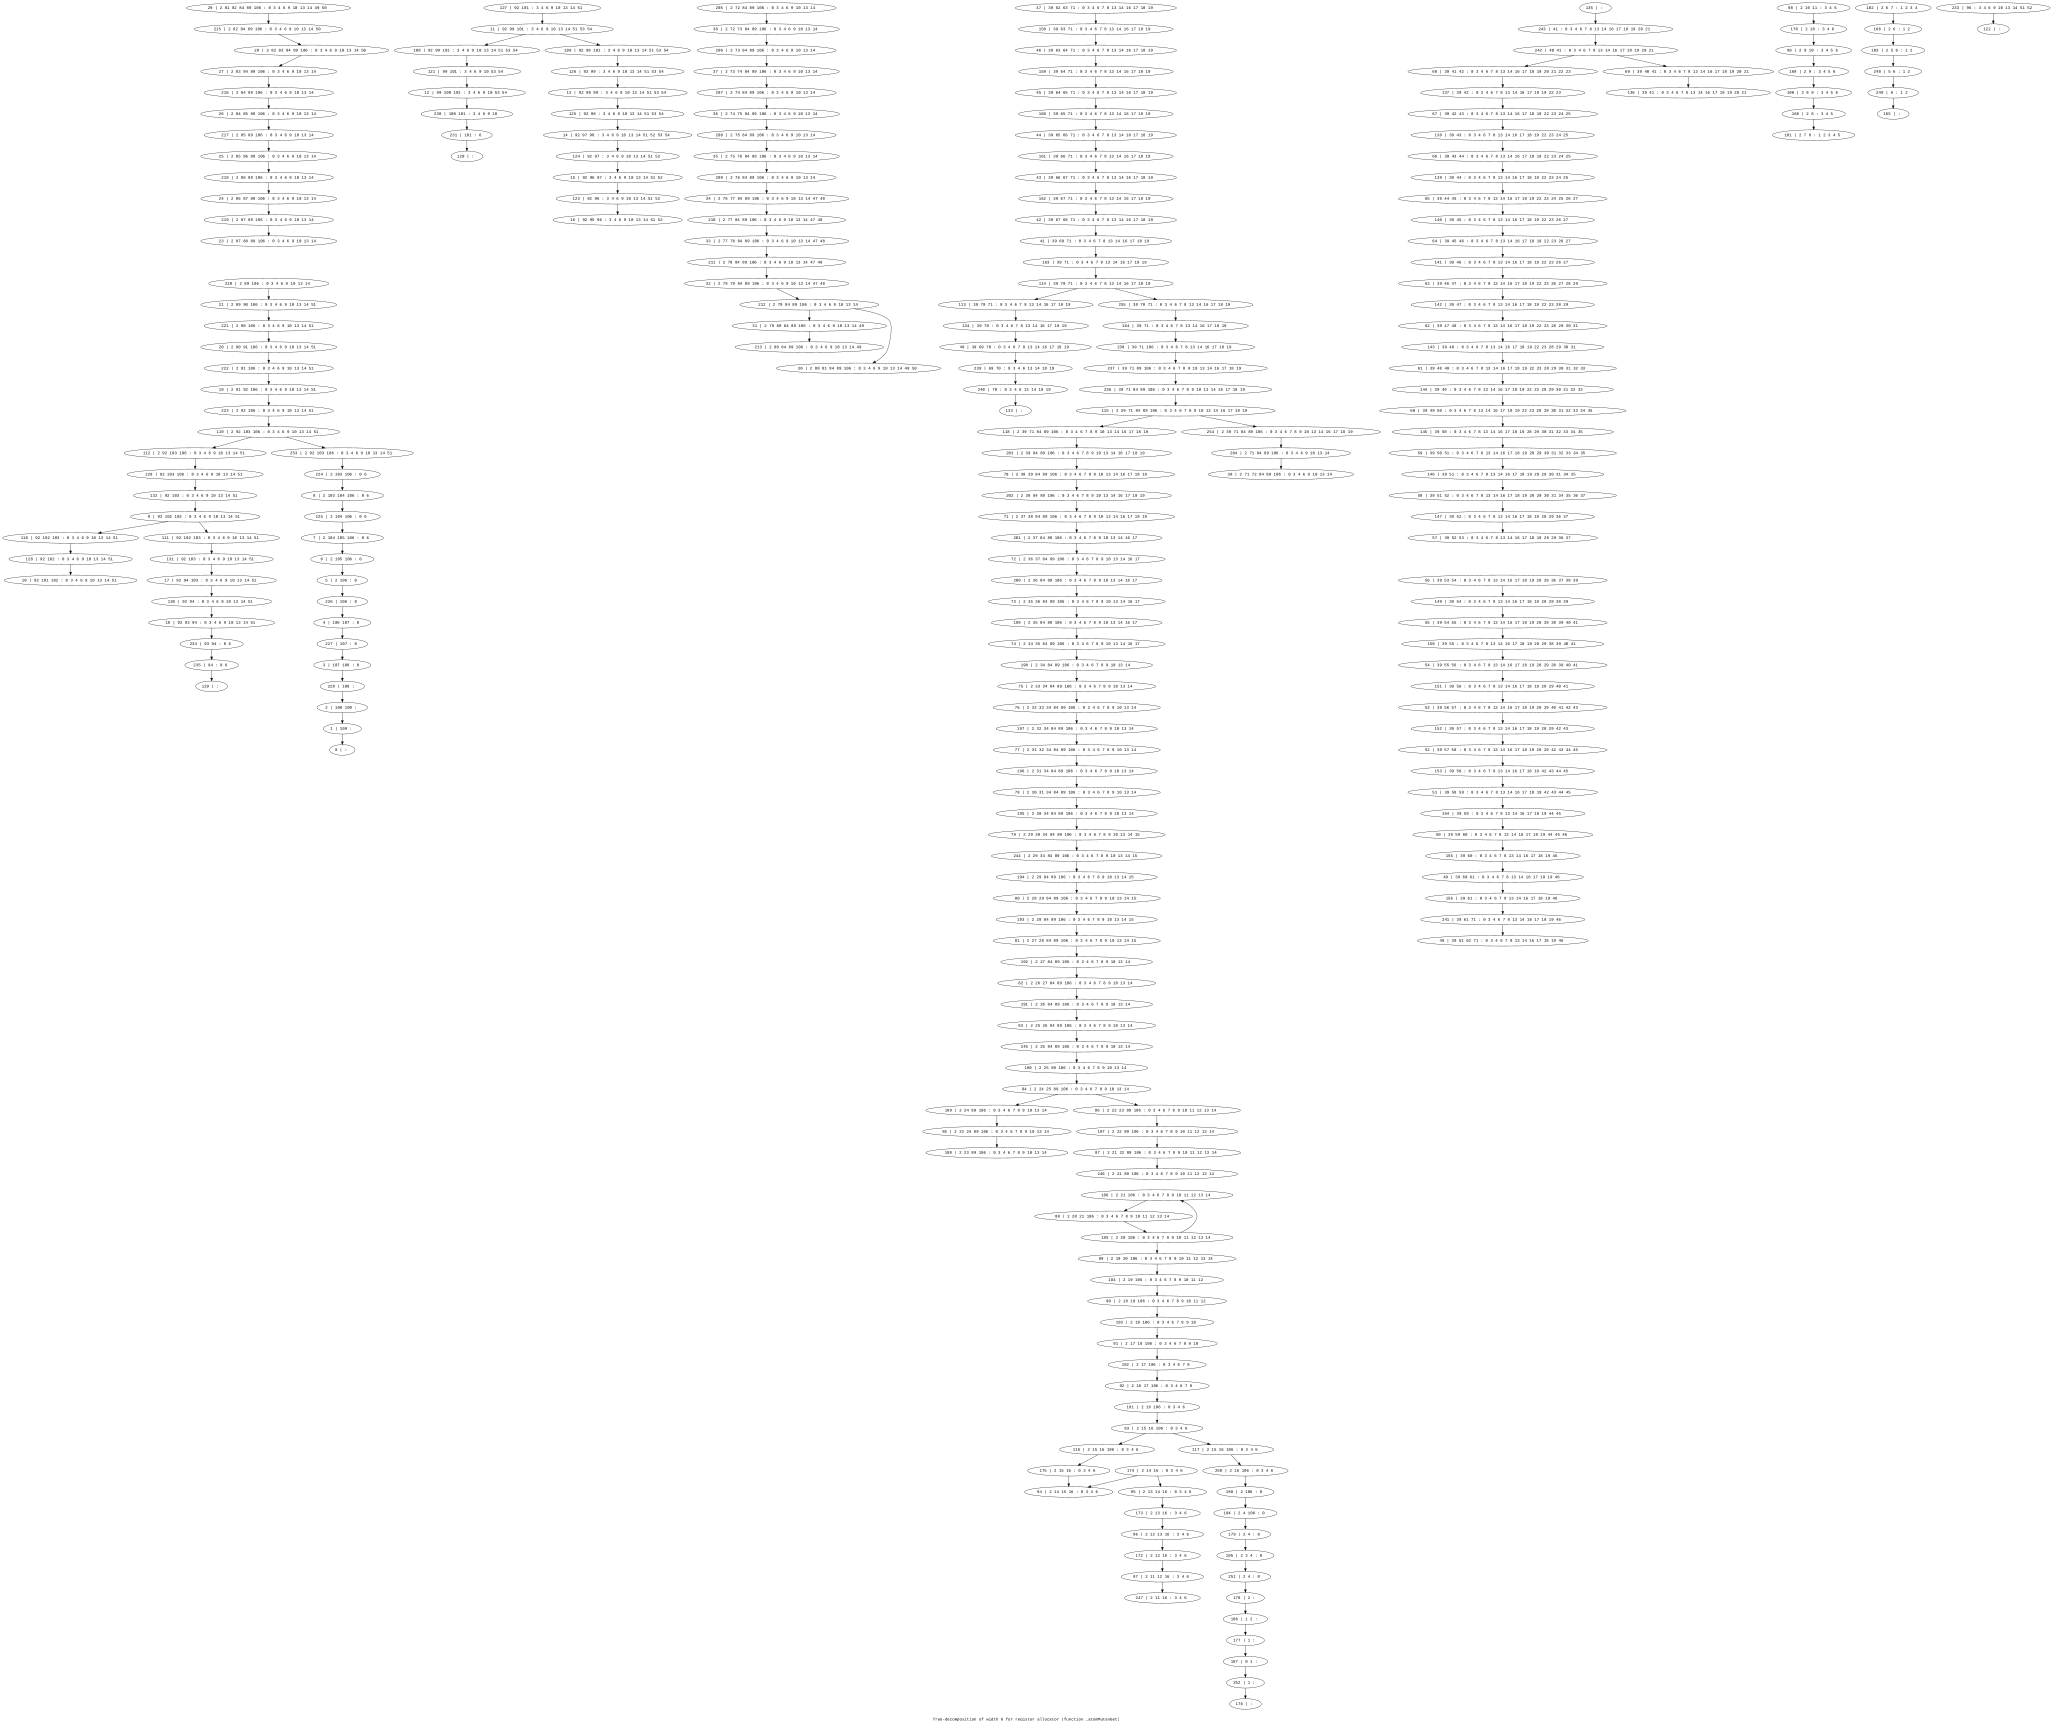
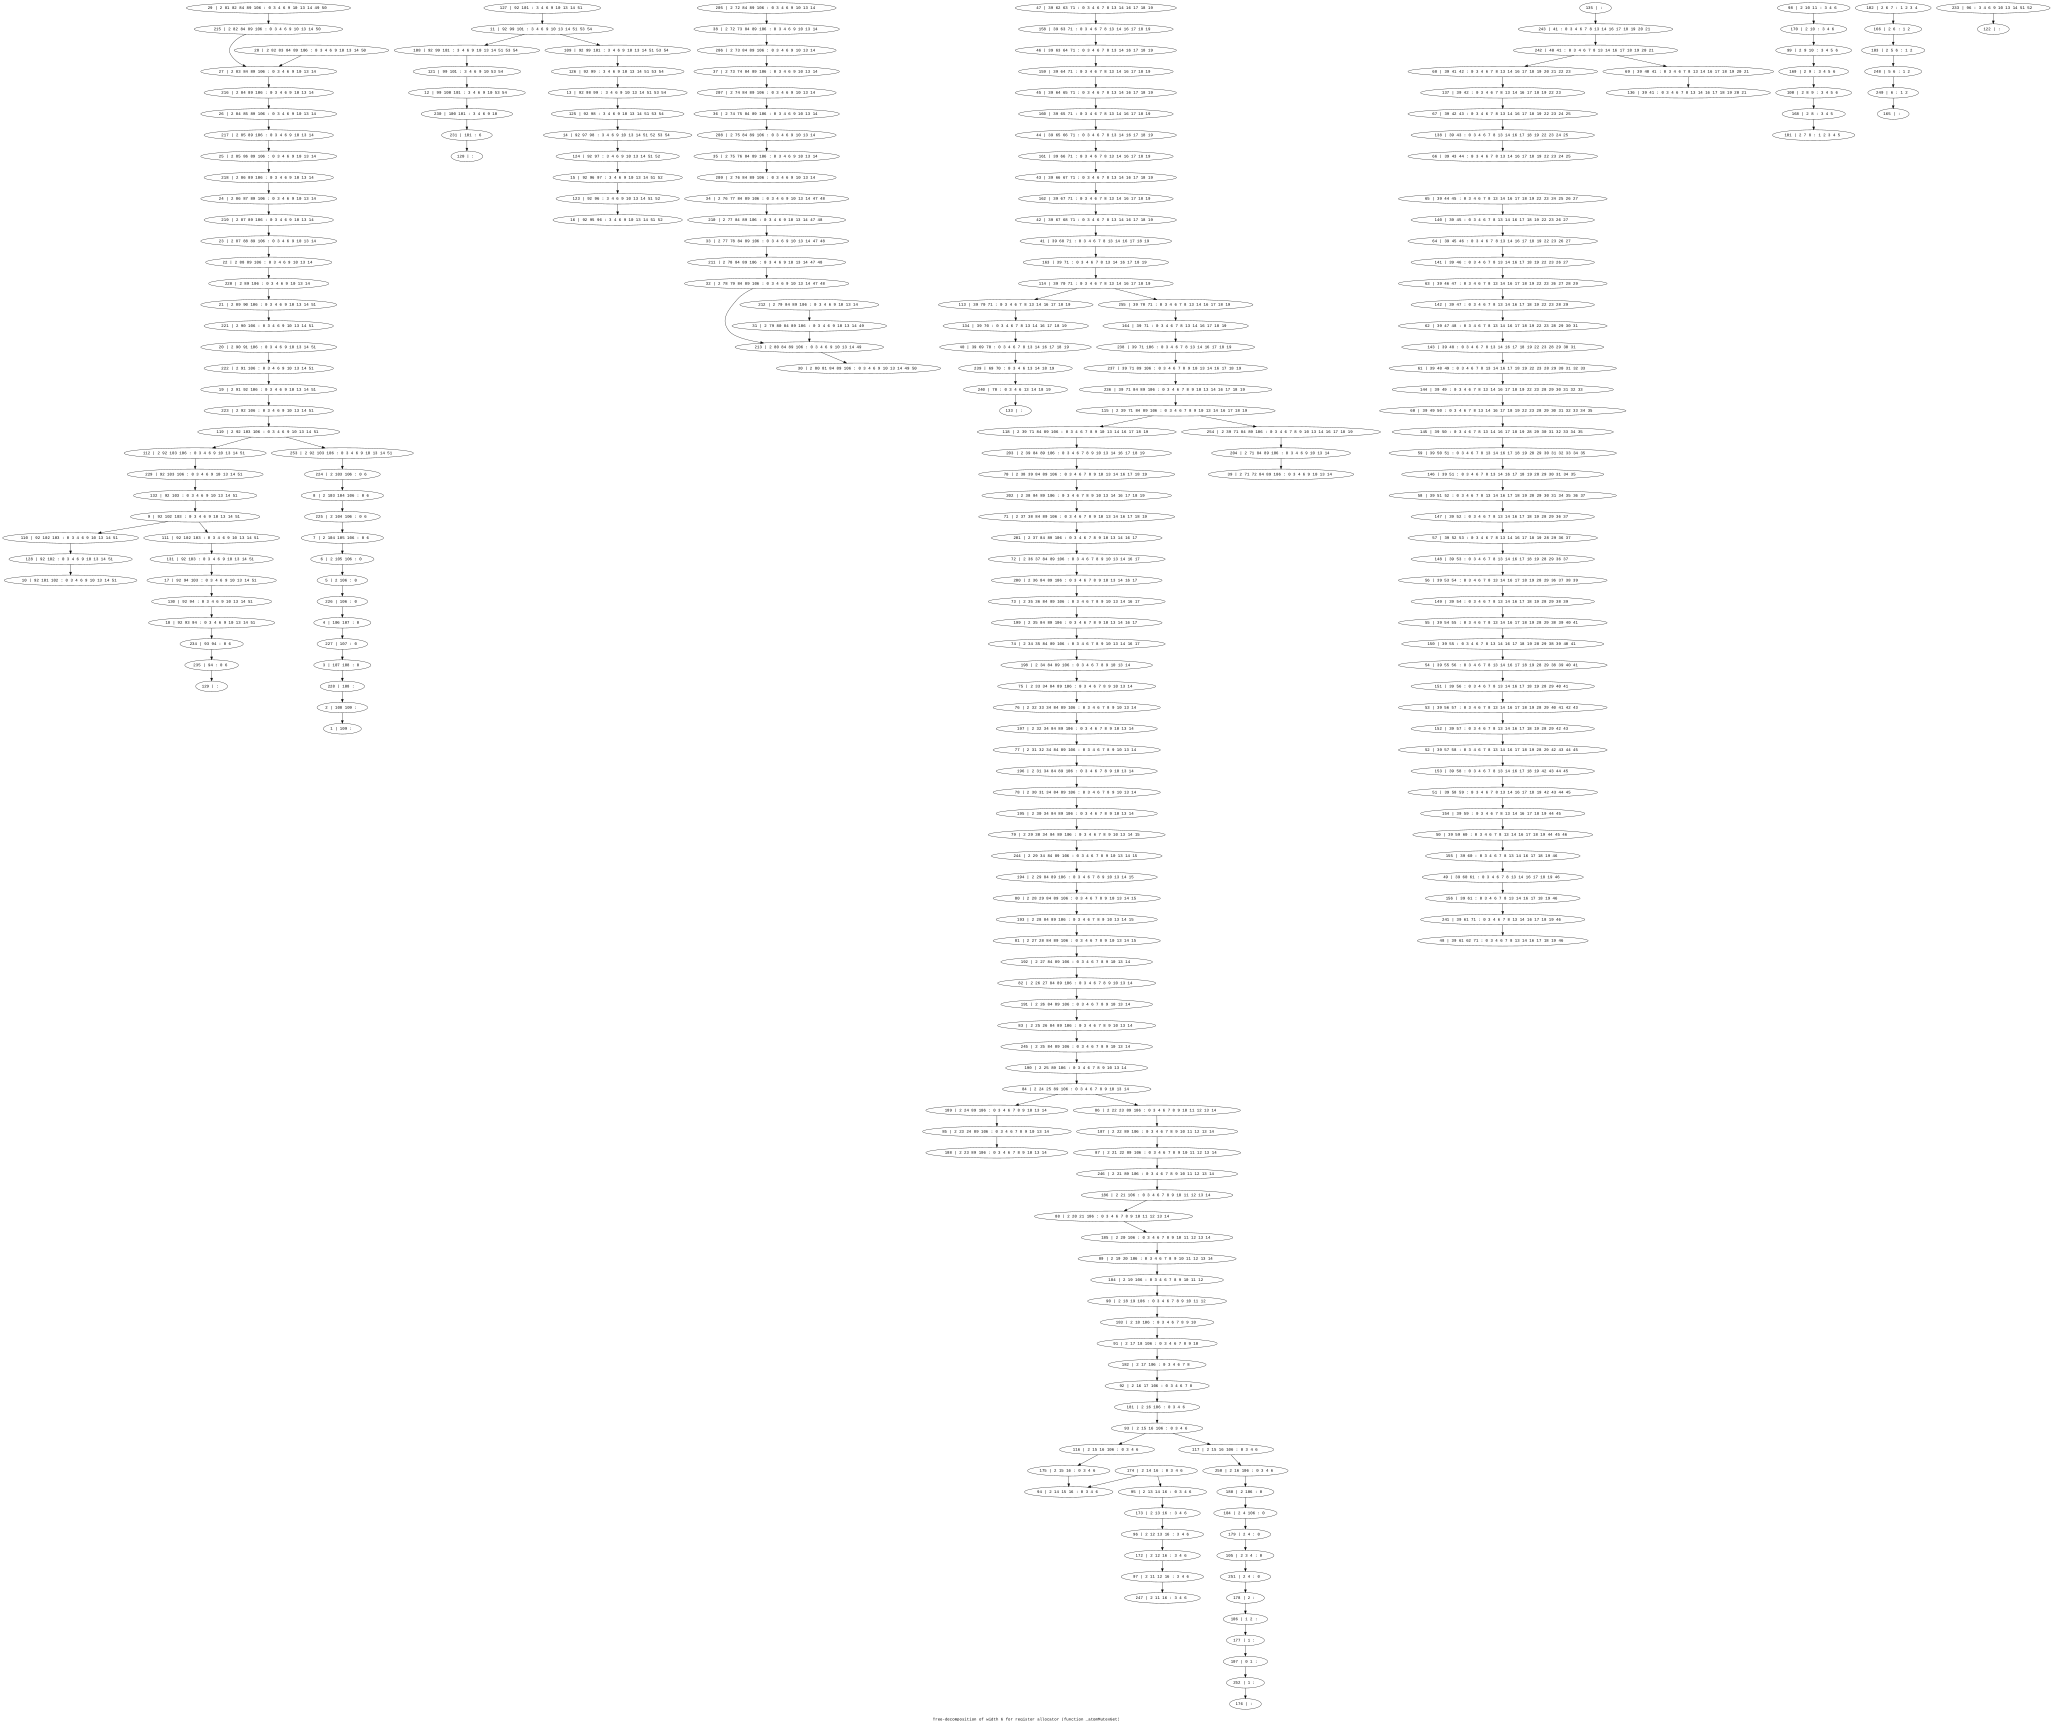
edge "215 | 2 82 84 89 106 : 0 3 4 6 9 10 13 14 50" -> "28 | 2 82 83 84 89 106 : 0 3 4 6 9 10 13 14 50": now "215 | 2 82 84 89 106 : 0 3 4 6 9 10 13 14 50" -> "27 | 2 83 84 89 106 : 0 3 4 6 9 10 13 14"
node "139 | 39 44 : 0 3 4 6 7 8 13 14 16 17 18 19 22 23 24 25": removed
edge "209 | 2 76 84 89 106 : 0 3 4 6 9 10 13 14" -> "34 | 2 76 77 84 89 106 : 0 3 4 6 9 10 13 14 47 48": removed
node "22 | 2 88 89 106 : 0 3 4 6 9 10 13 14": added
edge "32 | 2 78 79 84 89 106 : 0 3 4 6 9 10 13 14 47 48" -> "212 | 2 79 84 89 106 : 0 3 4 6 9 10 13 14": now "32 | 2 78 79 84 89 106 : 0 3 4 6 9 10 13 14 47 48" -> "213 | 2 80 84 89 106 : 0 3 4 6 9 10 13 14 49"
edge "212 | 2 79 84 89 106 : 0 3 4 6 9 10 13 14" -> "30 | 2 80 81 84 89 106 : 0 3 4 6 9 10 13 14 49 50": now "213 | 2 80 84 89 106 : 0 3 4 6 9 10 13 14 49" -> "30 | 2 80 81 84 89 106 : 0 3 4 6 9 10 13 14 49 50"
edge "221 | 2 90 106 : 0 3 4 6 9 10 13 14 51" -> "20 | 2 90 91 106 : 0 3 4 6 9 10 13 14 51": removed
node "148 | 39 53 : 0 3 4 6 7 8 13 14 16 17 18 19 28 29 36 37": added
node "0 | :": removed
edge "185 | 2 20 106 : 0 3 4 6 7 8 9 10 11 12 13 14" -> "186 | 2 21 106 : 0 3 4 6 7 8 9 10 11 12 13 14": now "246 | 2 21 89 106 : 0 3 4 6 7 8 9 10 11 12 13 14" -> "186 | 2 21 106 : 0 3 4 6 7 8 9 10 11 12 13 14"
